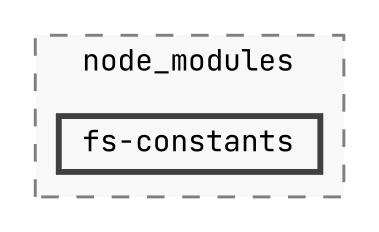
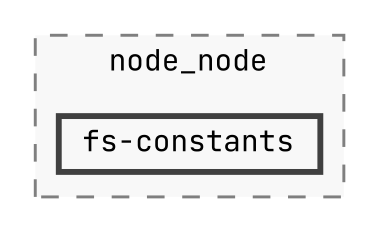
cluster "node_modules": label "node_modules" -> "node_node"
